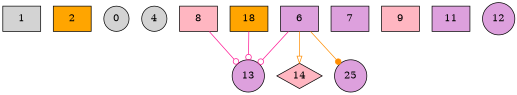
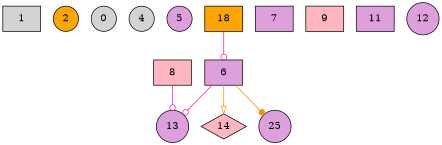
node "2": shape box -> circle
node "5": added
edge "18" -> "13": now "18" -> "6"
